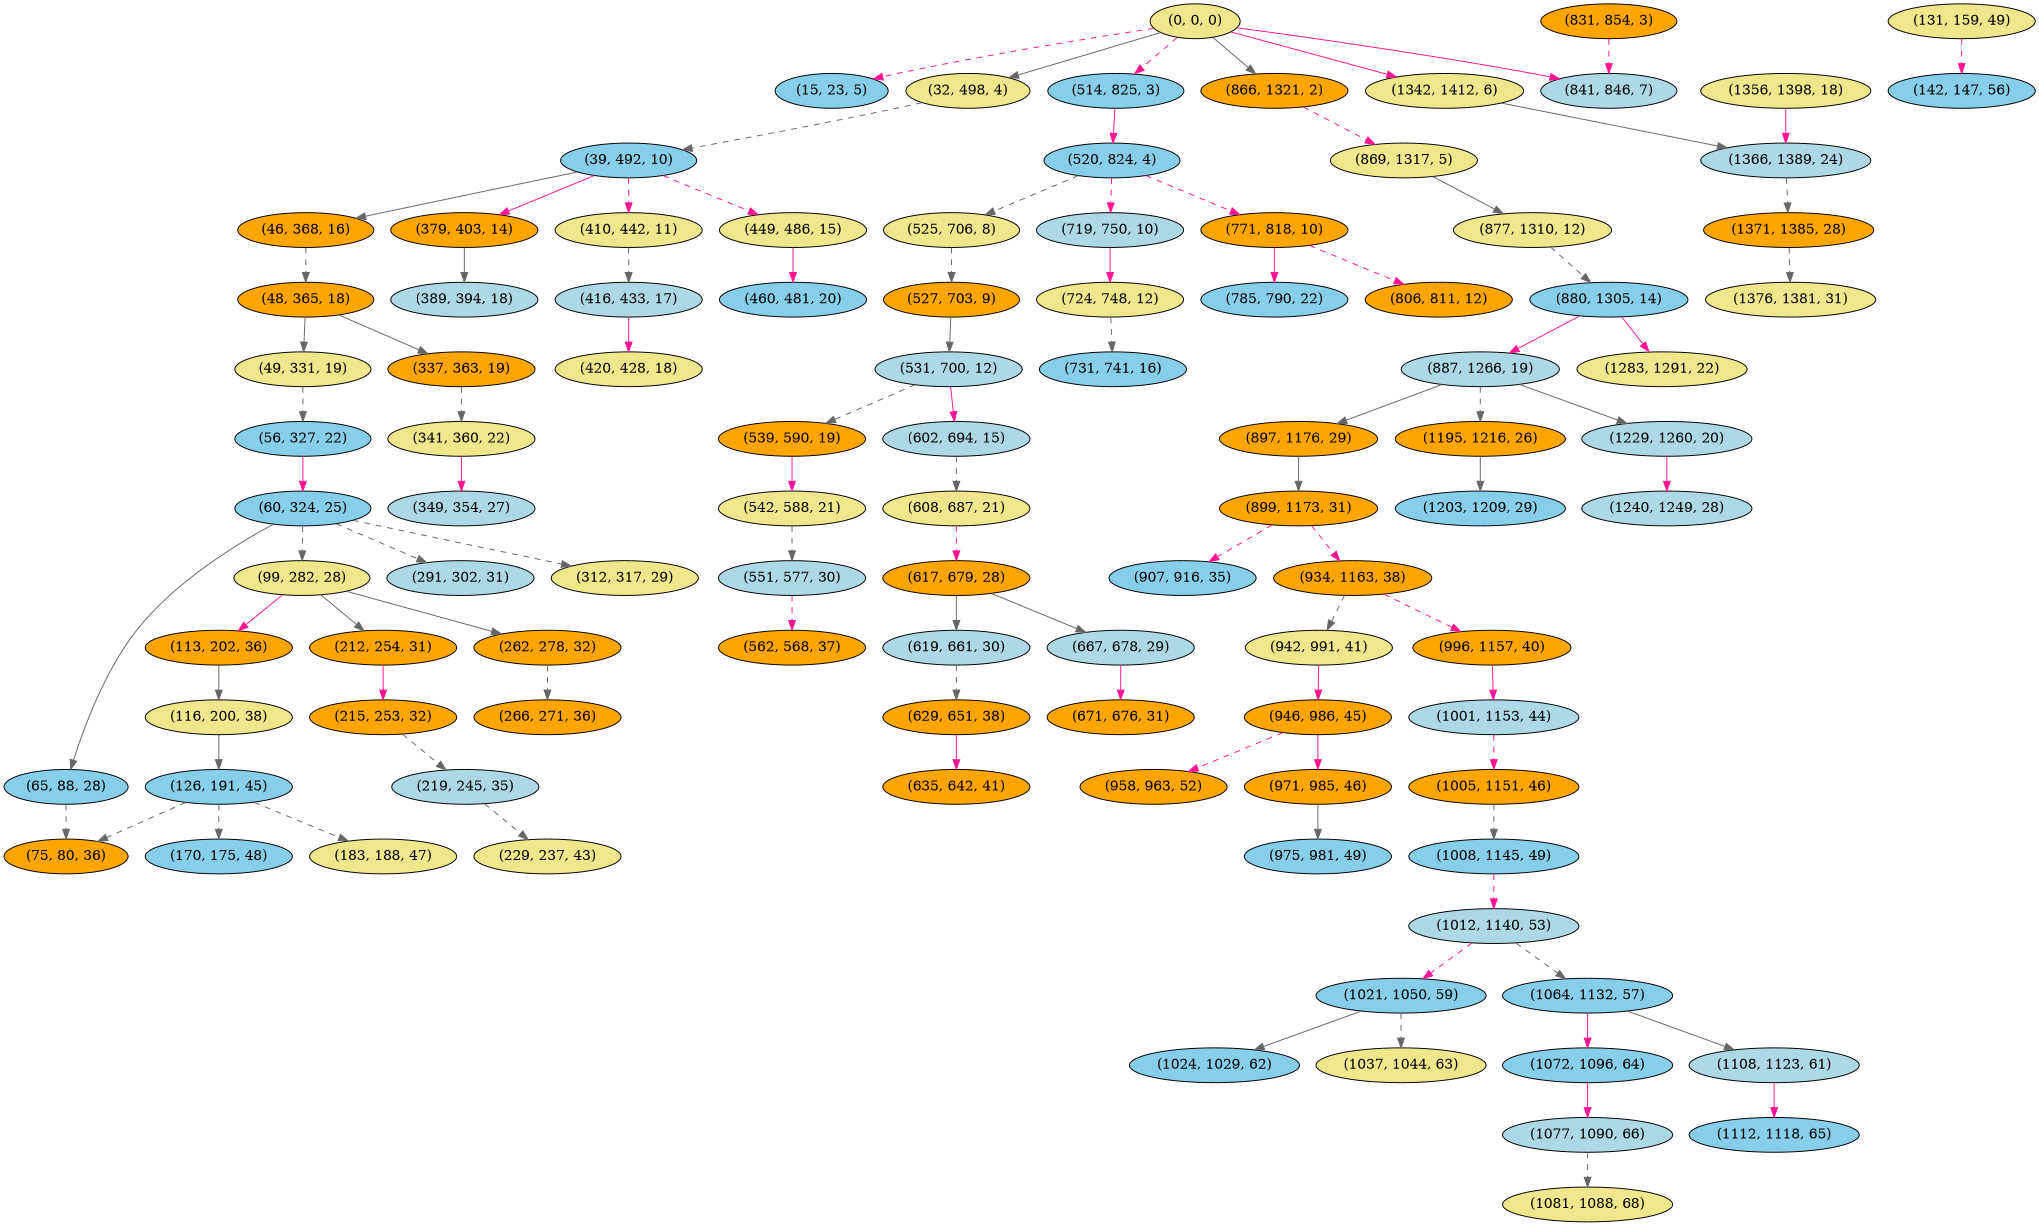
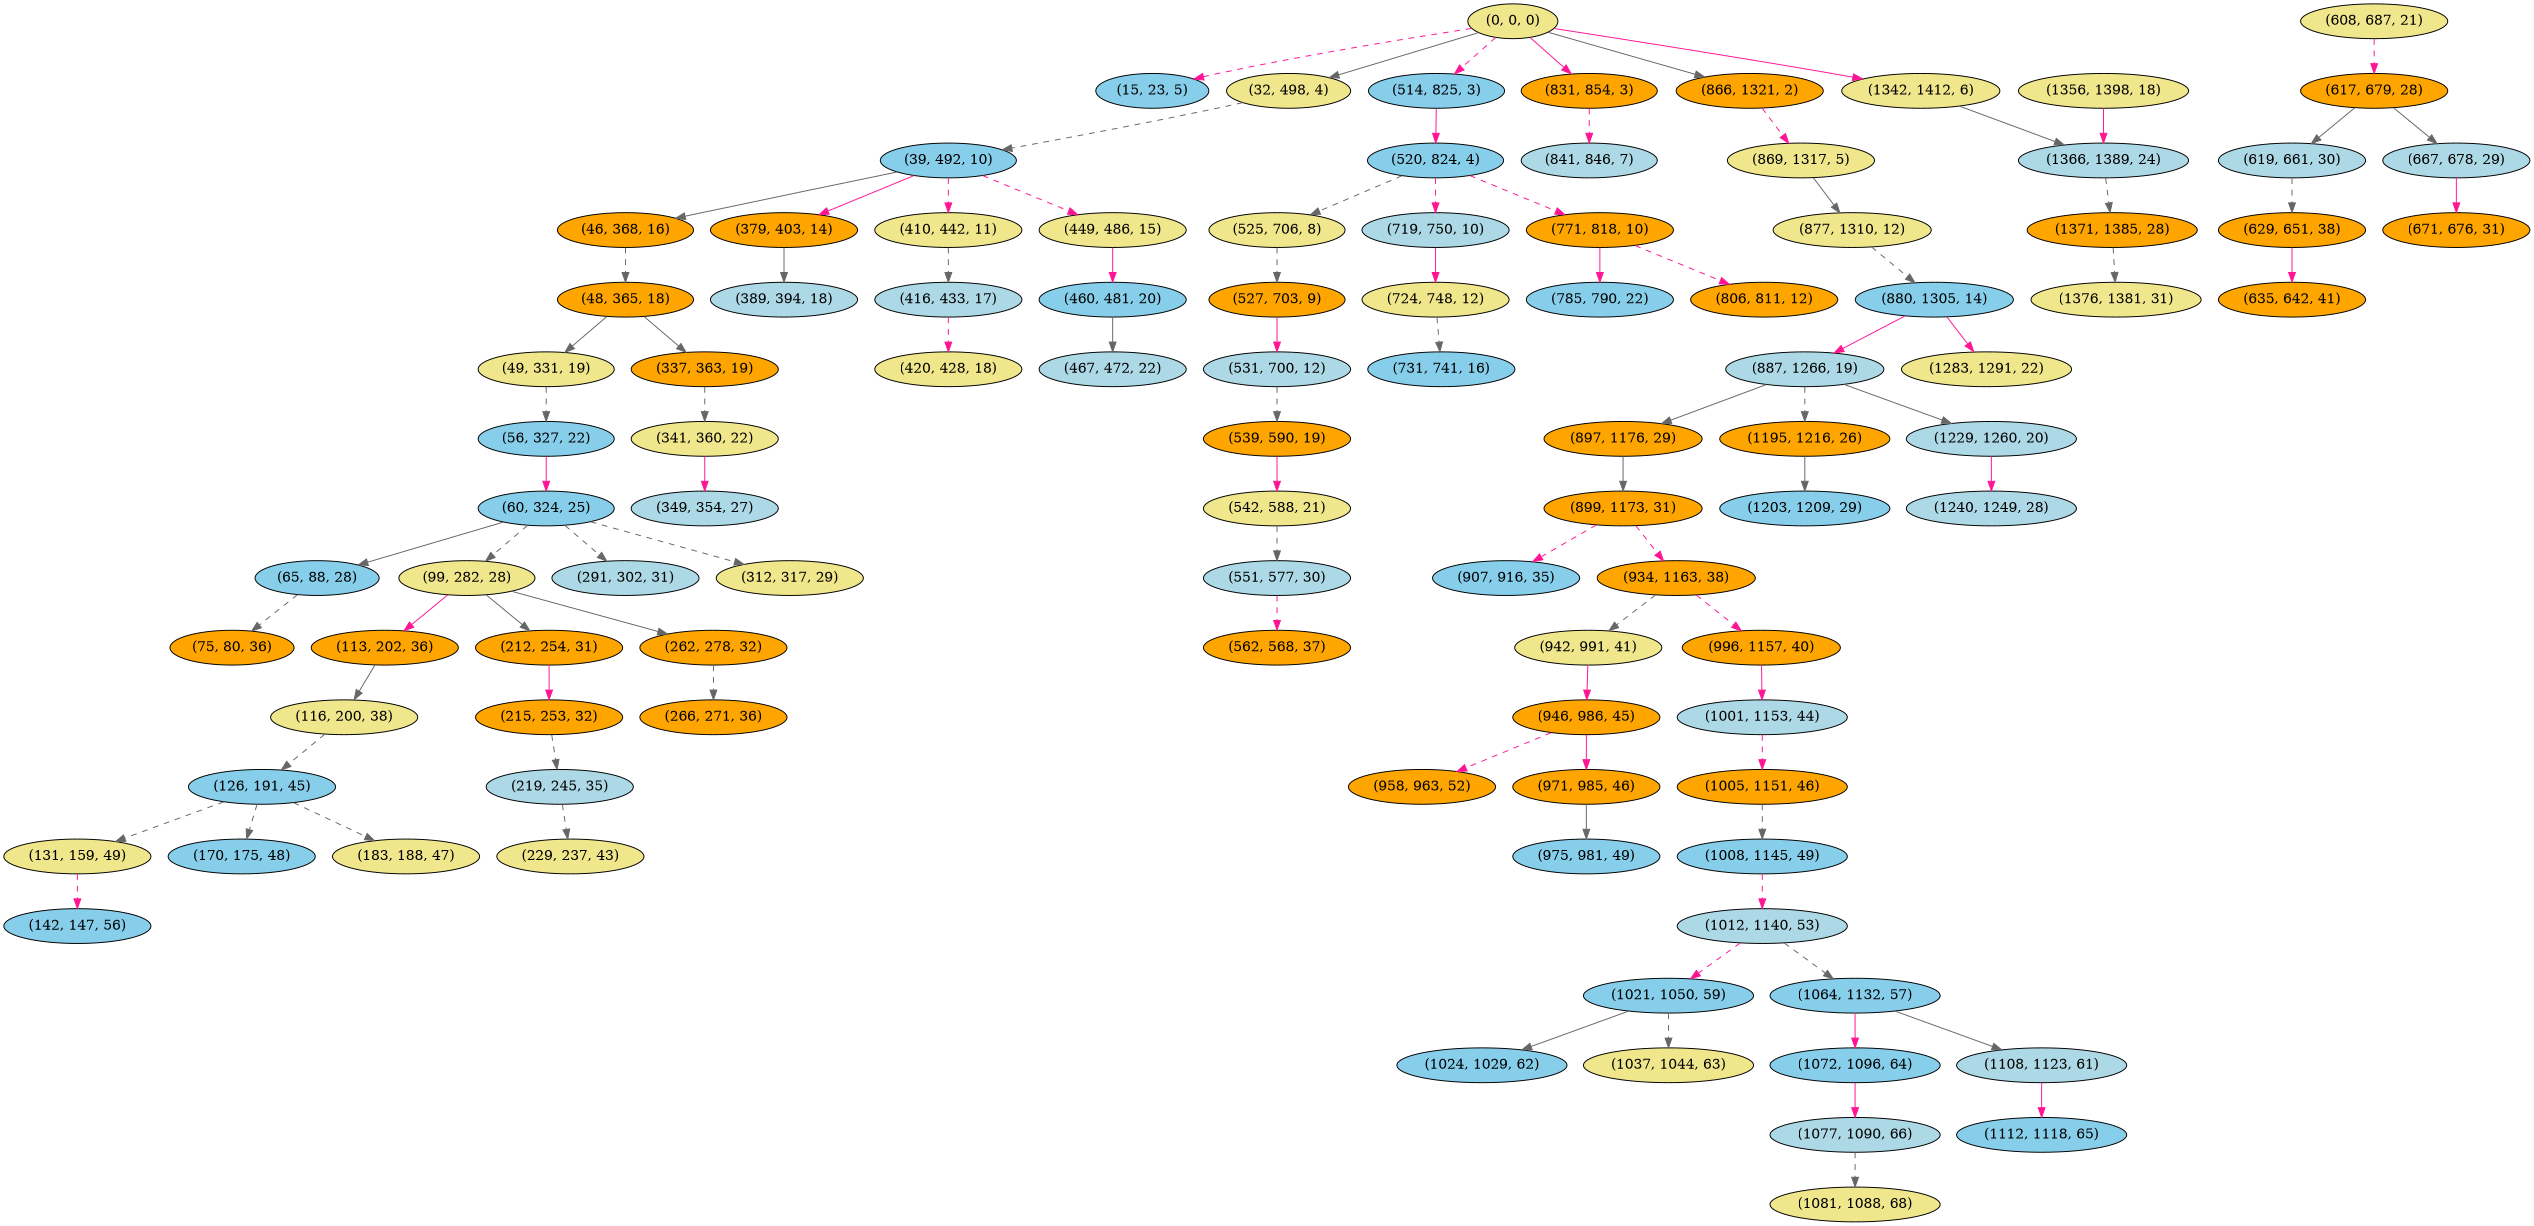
edge "(0, 0, 0)" -> "(841, 846, 7)": now "(0, 0, 0)" -> "(831, 854, 3)"
edge "(416, 433, 17)" -> "(420, 428, 18)": style solid -> dashed
edge "(527, 703, 9)" -> "(531, 700, 12)": color gray40 -> deeppink
node "(467, 472, 22)": added
node "(602, 694, 15)": removed
edge "(116, 200, 38)" -> "(126, 191, 45)": style solid -> dashed
edge "(126, 191, 45)" -> "(75, 80, 36)": now "(126, 191, 45)" -> "(131, 159, 49)"
